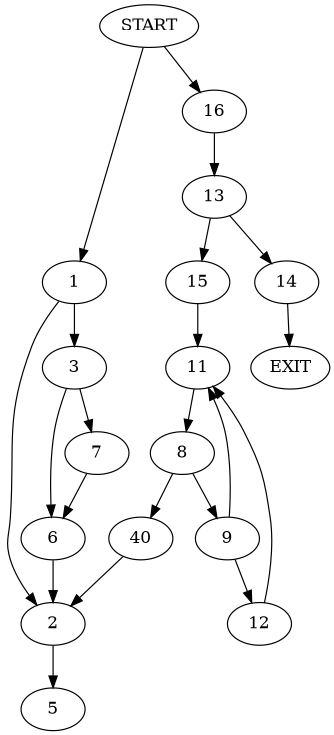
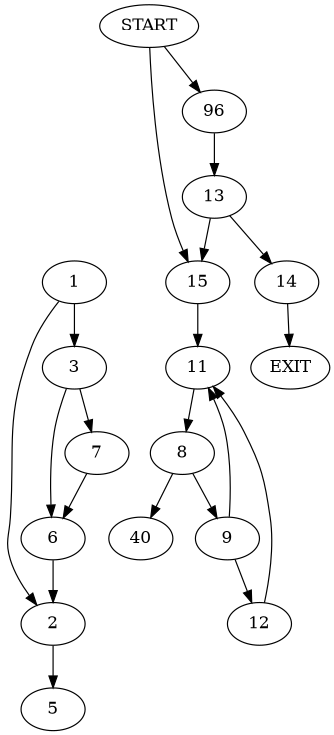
node "16": label "16" -> "96"
edge "START" -> "1": now "START" -> "15"
edge "40" -> "2": removed
